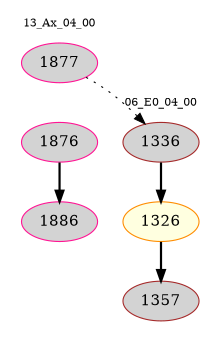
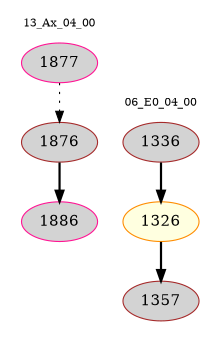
edge "1877" -> "1336": now "1877" -> "1876"
node "1876": color deeppink -> brown
